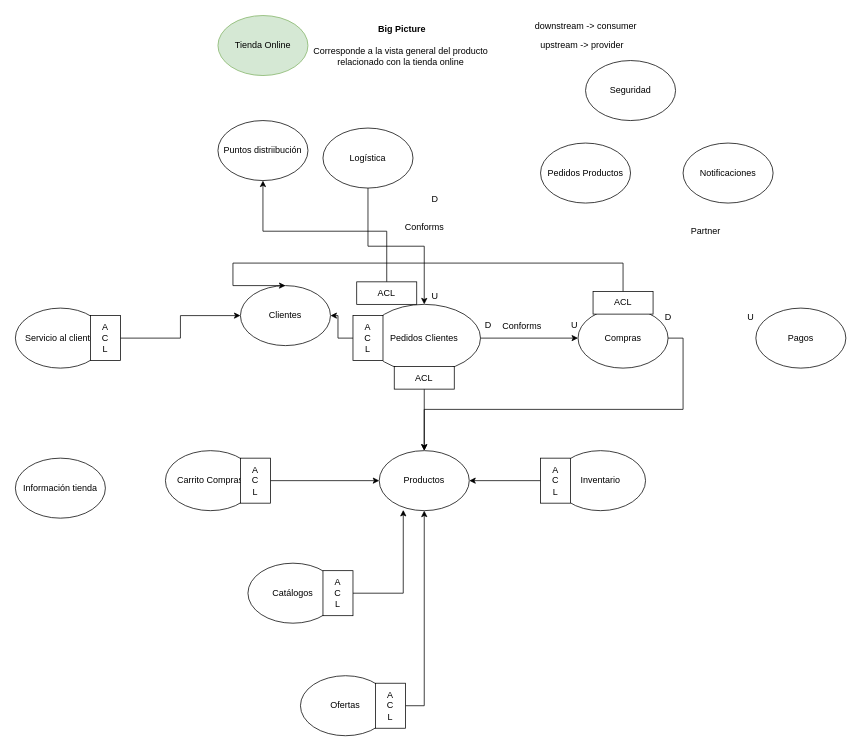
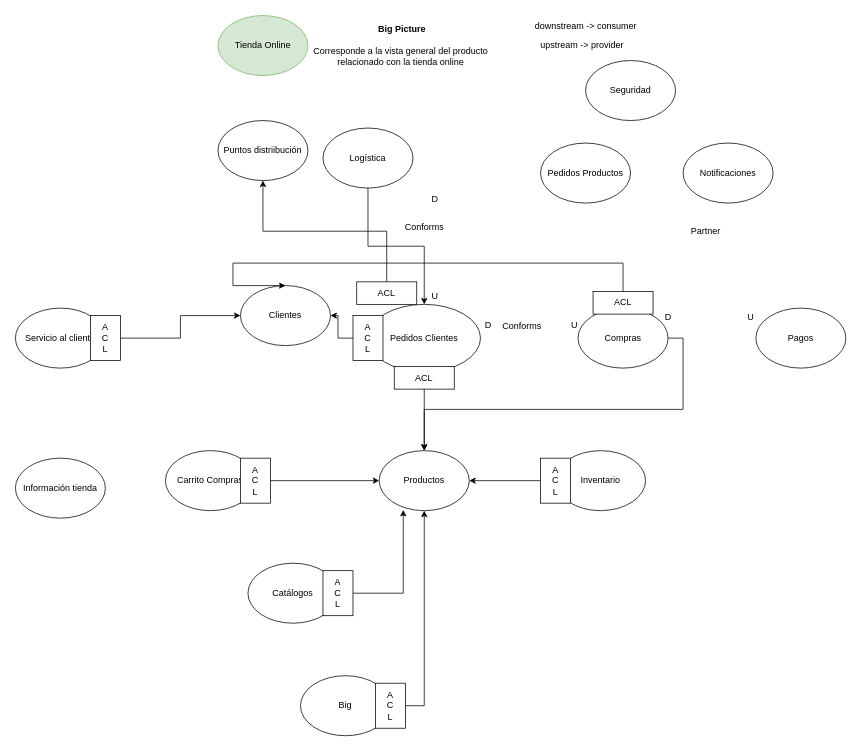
edge "Pedidos Clientes" -> "Compras": removed
node "Ofertas": label "Ofertas" -> "Big"
